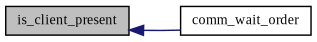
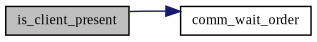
edge "comm_wait_order" -> "is_client_present": reversed
